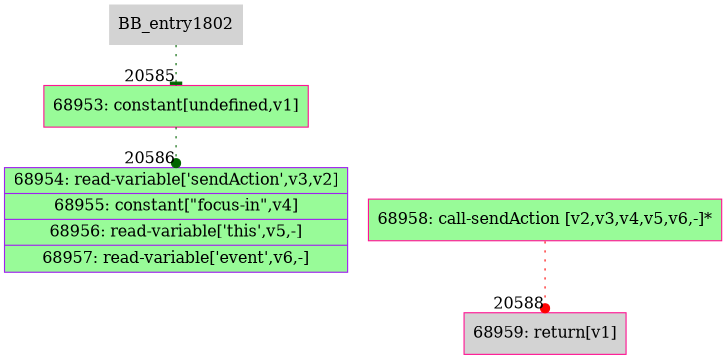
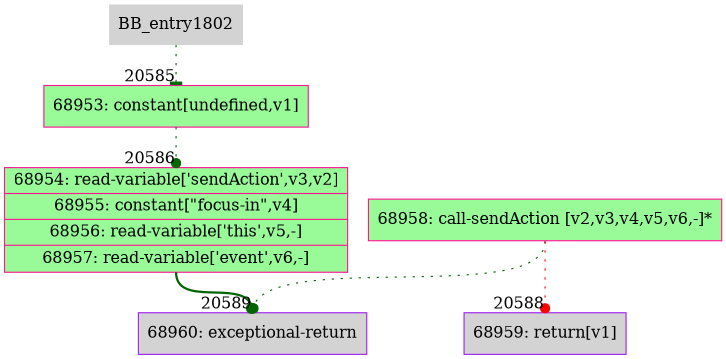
node "68954: read-variable['sendAction',v3,v2]": color purple -> deeppink
node "68960: exceptional-return": added
node "68959: return[v1]": color deeppink -> purple
